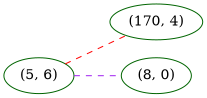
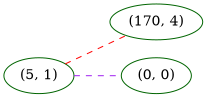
node "(5, 6)": label "(5, 6)" -> "(5, 1)"
node "(8, 0)": label "(8, 0)" -> "(0, 0)"
